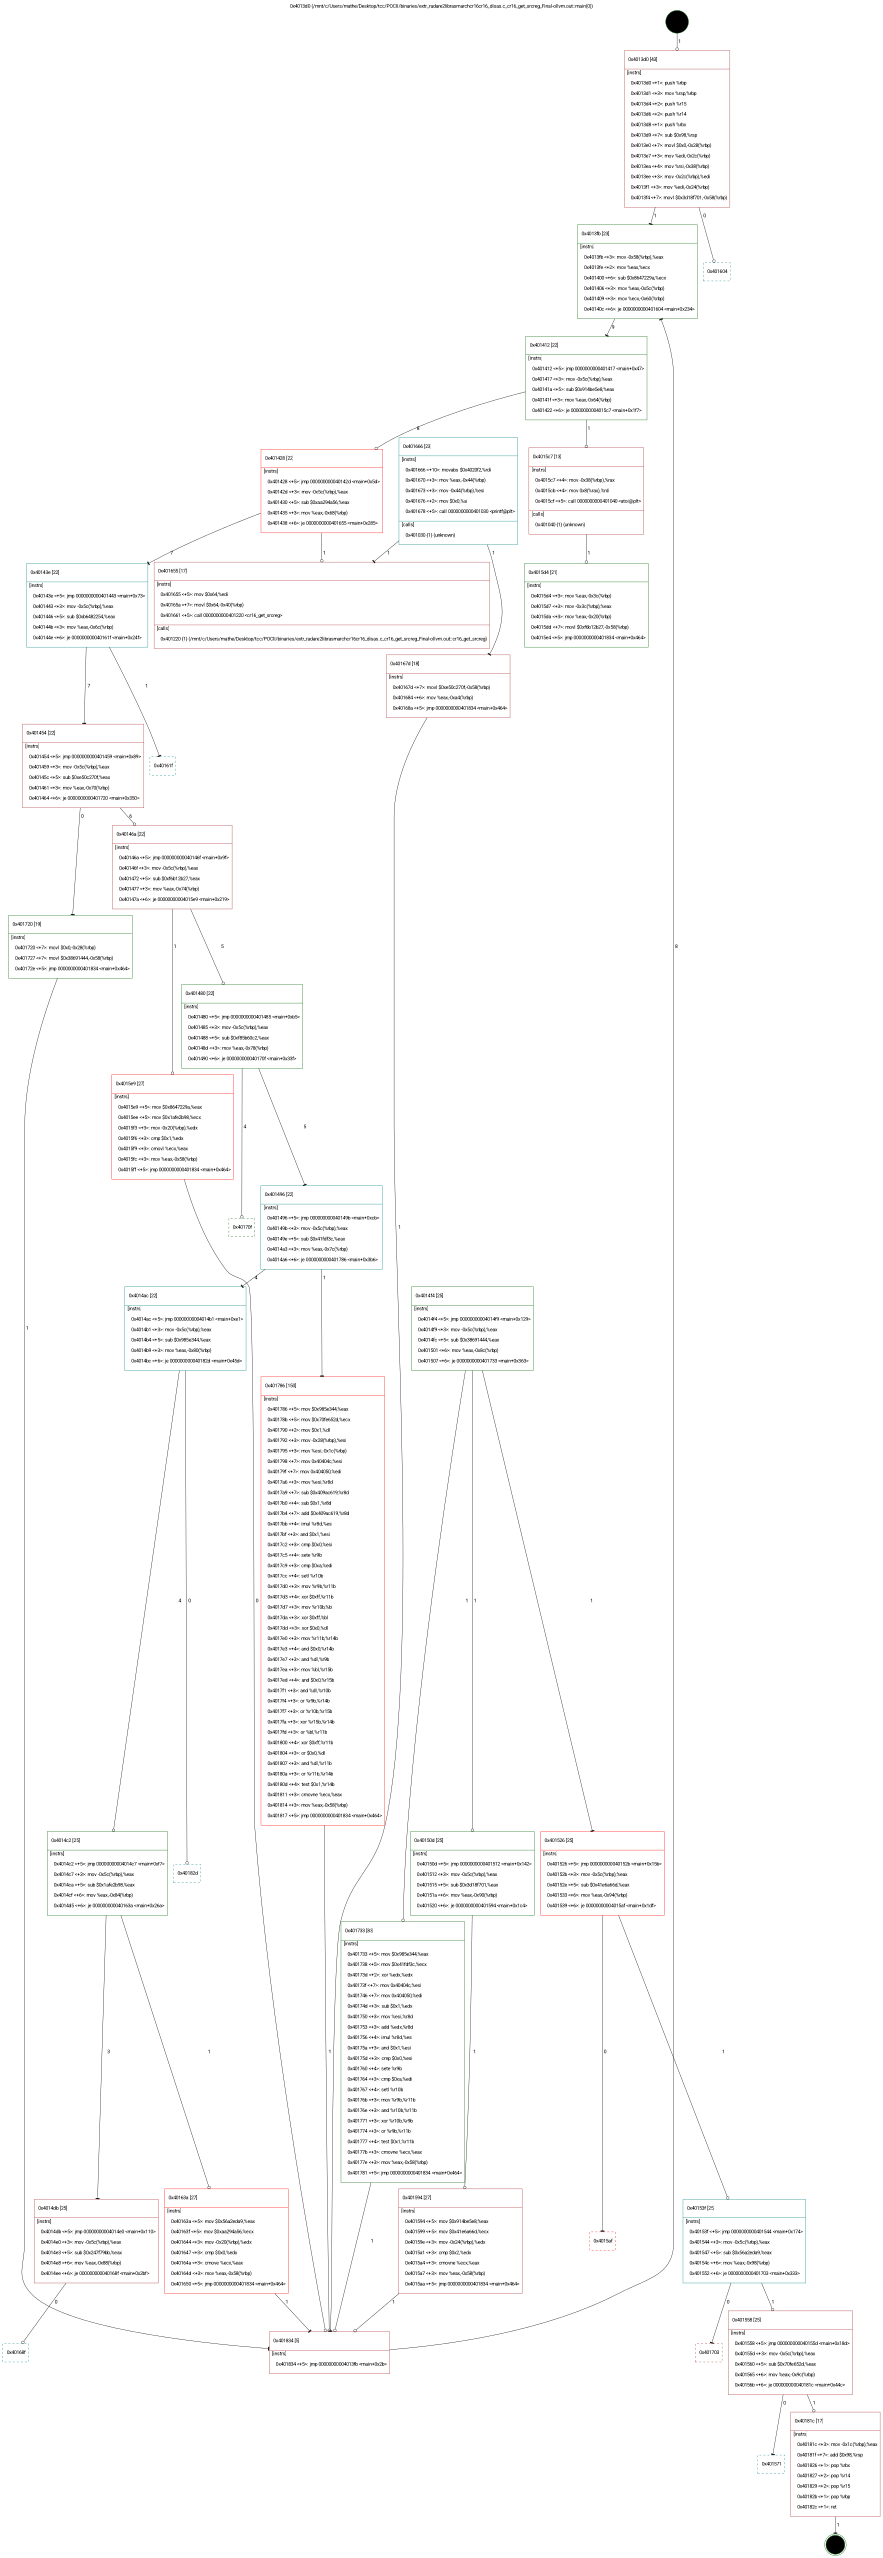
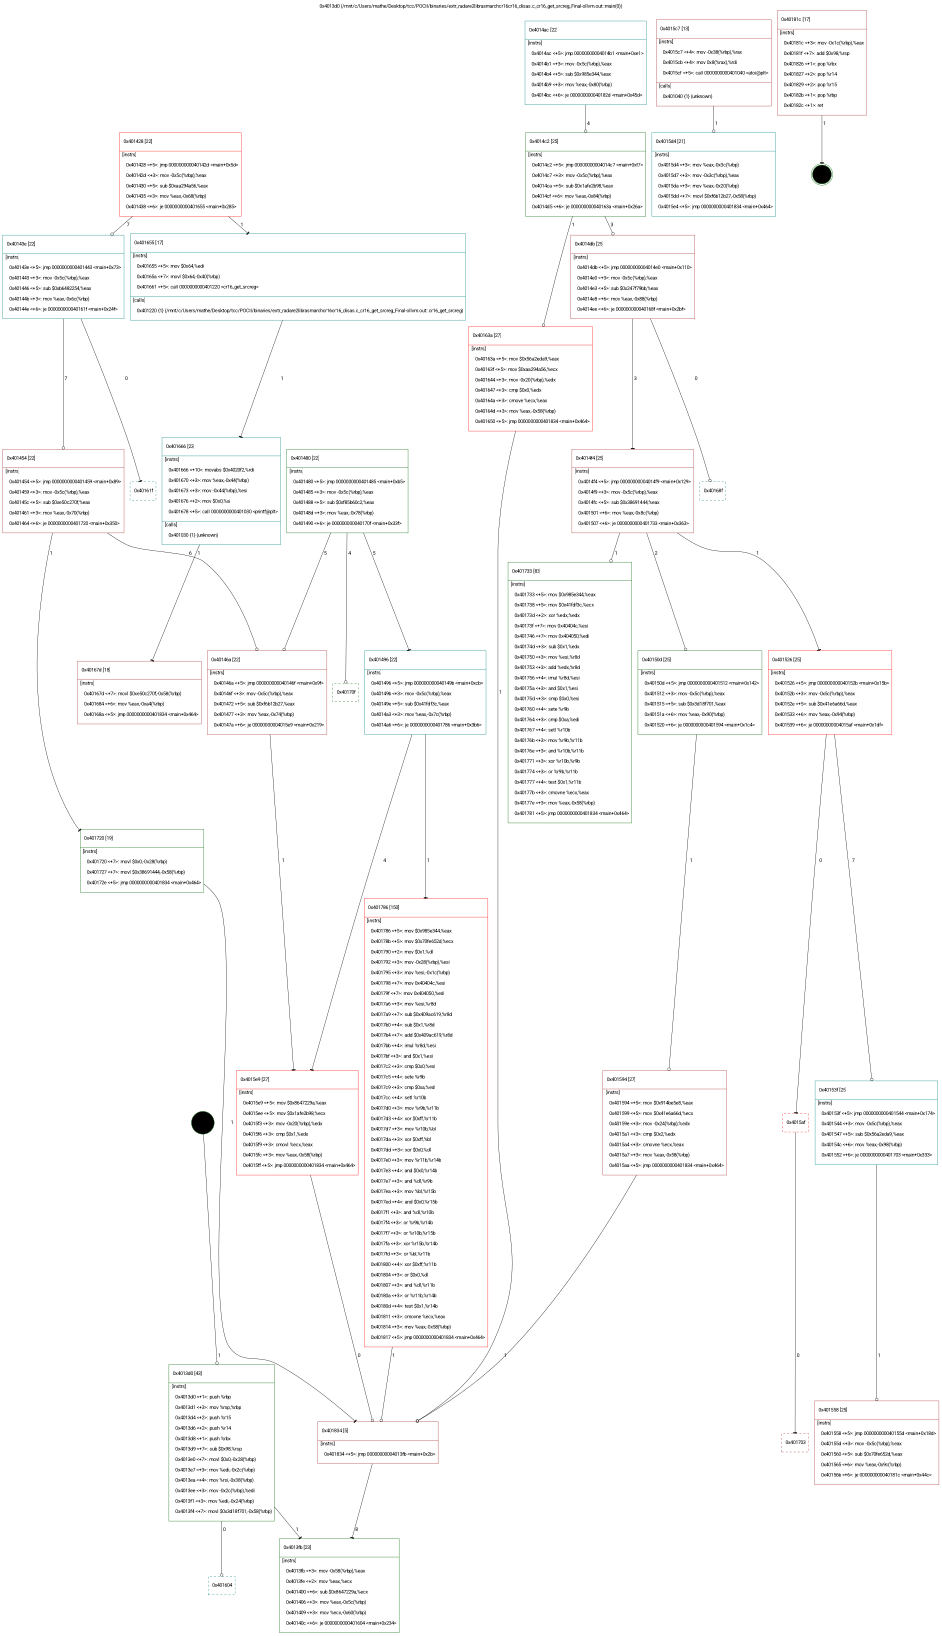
node "0x4013d0 [43]": color brown -> darkgreen
node "0x401412 [22]": removed
edge "0x4014db [25]" -> "0x4014f4 [25]": added, label "3"
edge "0x401428 [22]" -> "0x40143e [22]": arrowhead tee -> odot
edge "0x401428 [22]" -> "0x401655 [17]": arrowhead odot -> tee
edge "0x401666 [23]" -> "0x401655 [17]": reversed
node "0x401655 [17]": color brown -> teal
node "0x4015d4 [21]": color darkgreen -> teal
edge "0x40143e [22]" -> "0x401454 [22]": arrowhead tee -> odot
edge "0x40143e [22]" -> "0x40161f": label " 1" -> " 0"
edge "0x401454 [22]" -> "0x401720 [19]": label " 0" -> " 1"
edge "0x40146a [22]" -> "0x401480 [22]": reversed
edge "0x40146a [22]" -> "0x4015e9 [27]": arrowhead odot -> tee
edge "0x401496 [22]" -> "0x4014ac [22]": now "0x401496 [22]" -> "0x4015e9 [27]"
node "0x4014f4 [25]": color darkgreen -> brown
edge "0x40167d [18]" -> "0x401834 [5]": removed, label "1"
edge "0x4014f4 [25]" -> "0x40150d [25]": label " 1" -> " 2"
node "0x40182d": removed
edge "0x401526 [25]" -> "0x40153f [25]": label " 1" -> " 7"
edge "0x4014c2 [25]" -> "0x4014db [25]": arrowhead tee -> odot
edge "0x401733 [83]" -> "0x401834 [5]": removed, label "1"
edge "0x40163a [27]" -> "0x401834 [5]": arrowhead tee -> odot
edge "0x40153f [25]" -> "0x401703": now "0x4015af" -> "0x401703"
edge "0x401558 [25]" -> "0x40181c [17]": removed, label "1"
node "0x401571": removed
